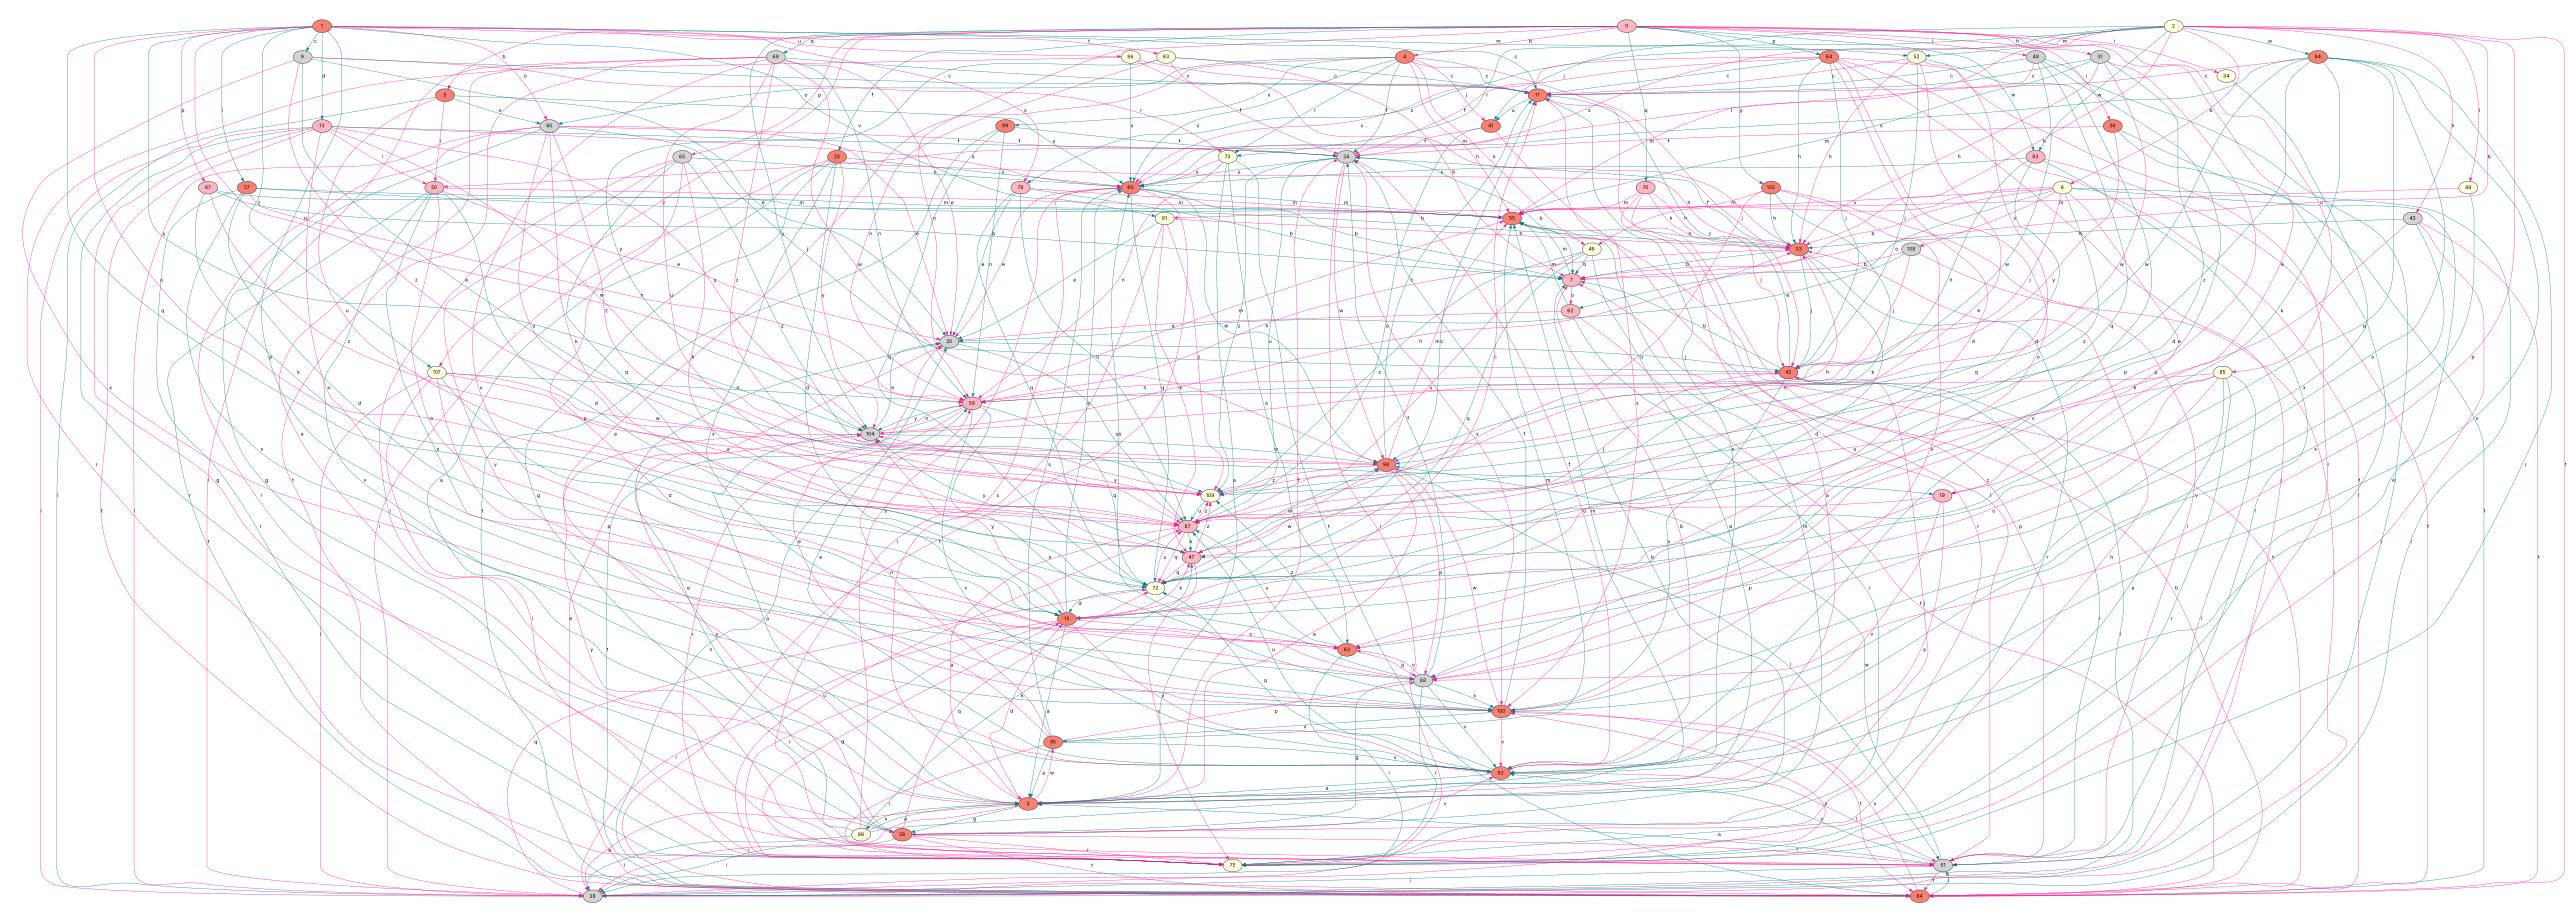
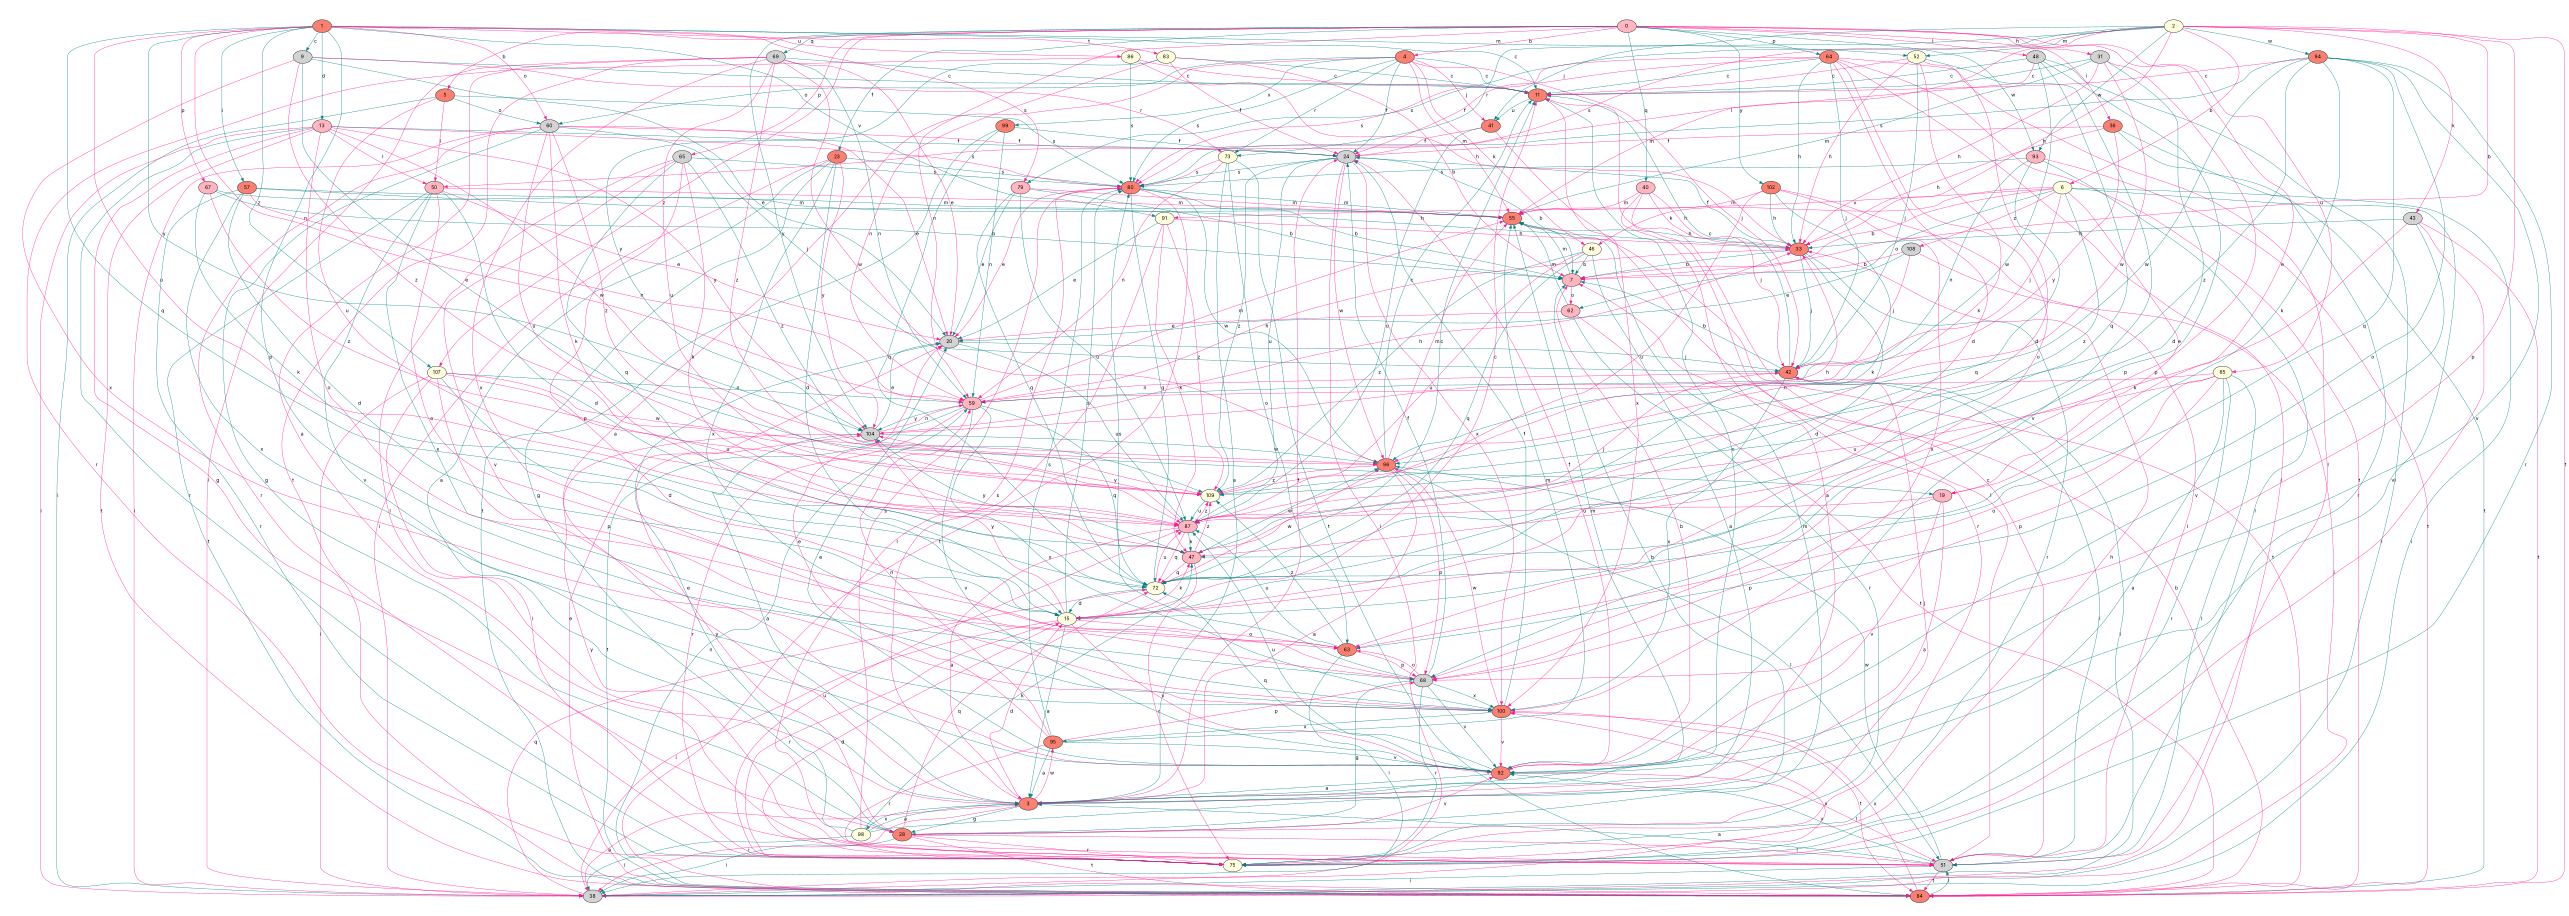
node "34": removed
edge "23" -> "33": now "36" -> "33"
node "70": label "70" -> "40"
node "49": removed
node "15": fillcolor salmon -> lightyellow
